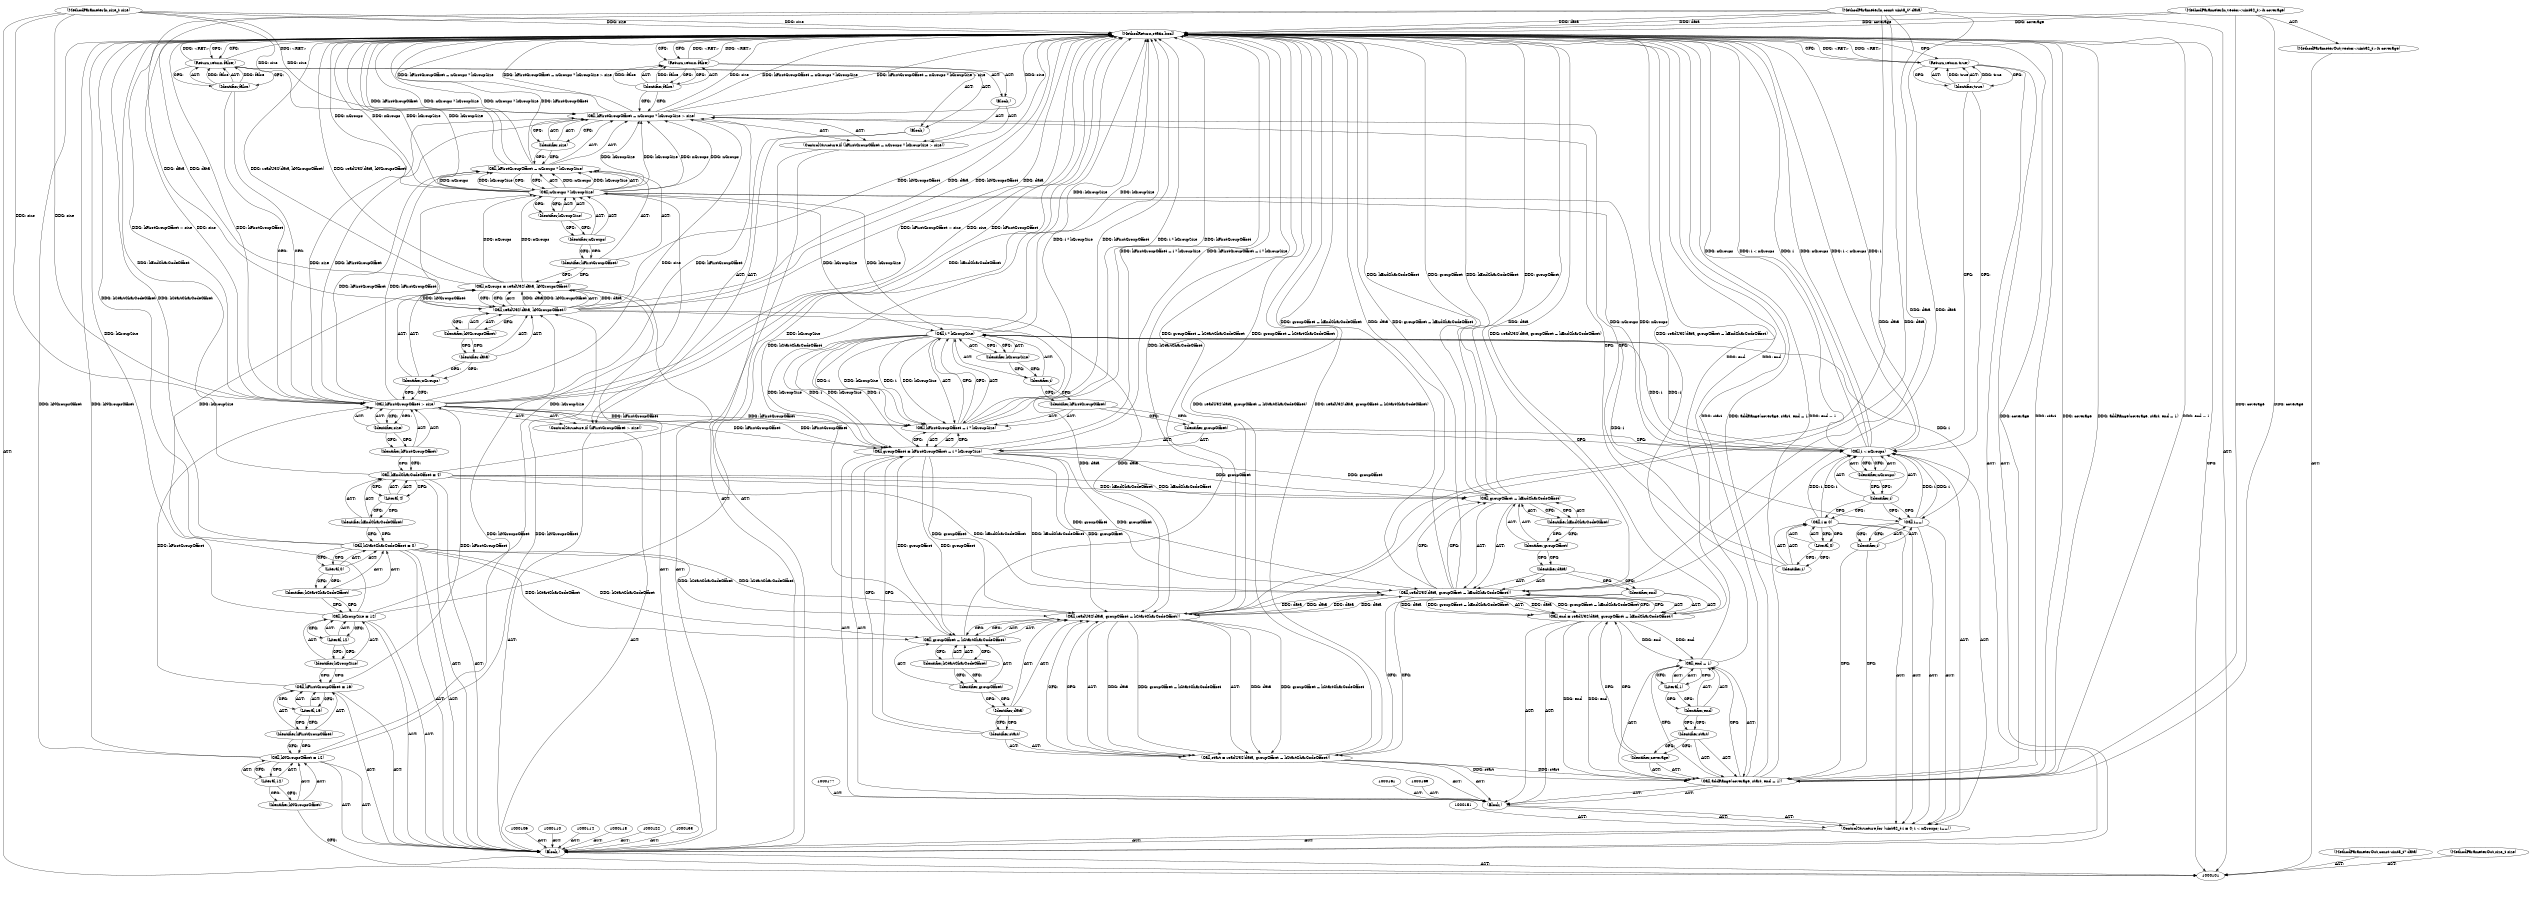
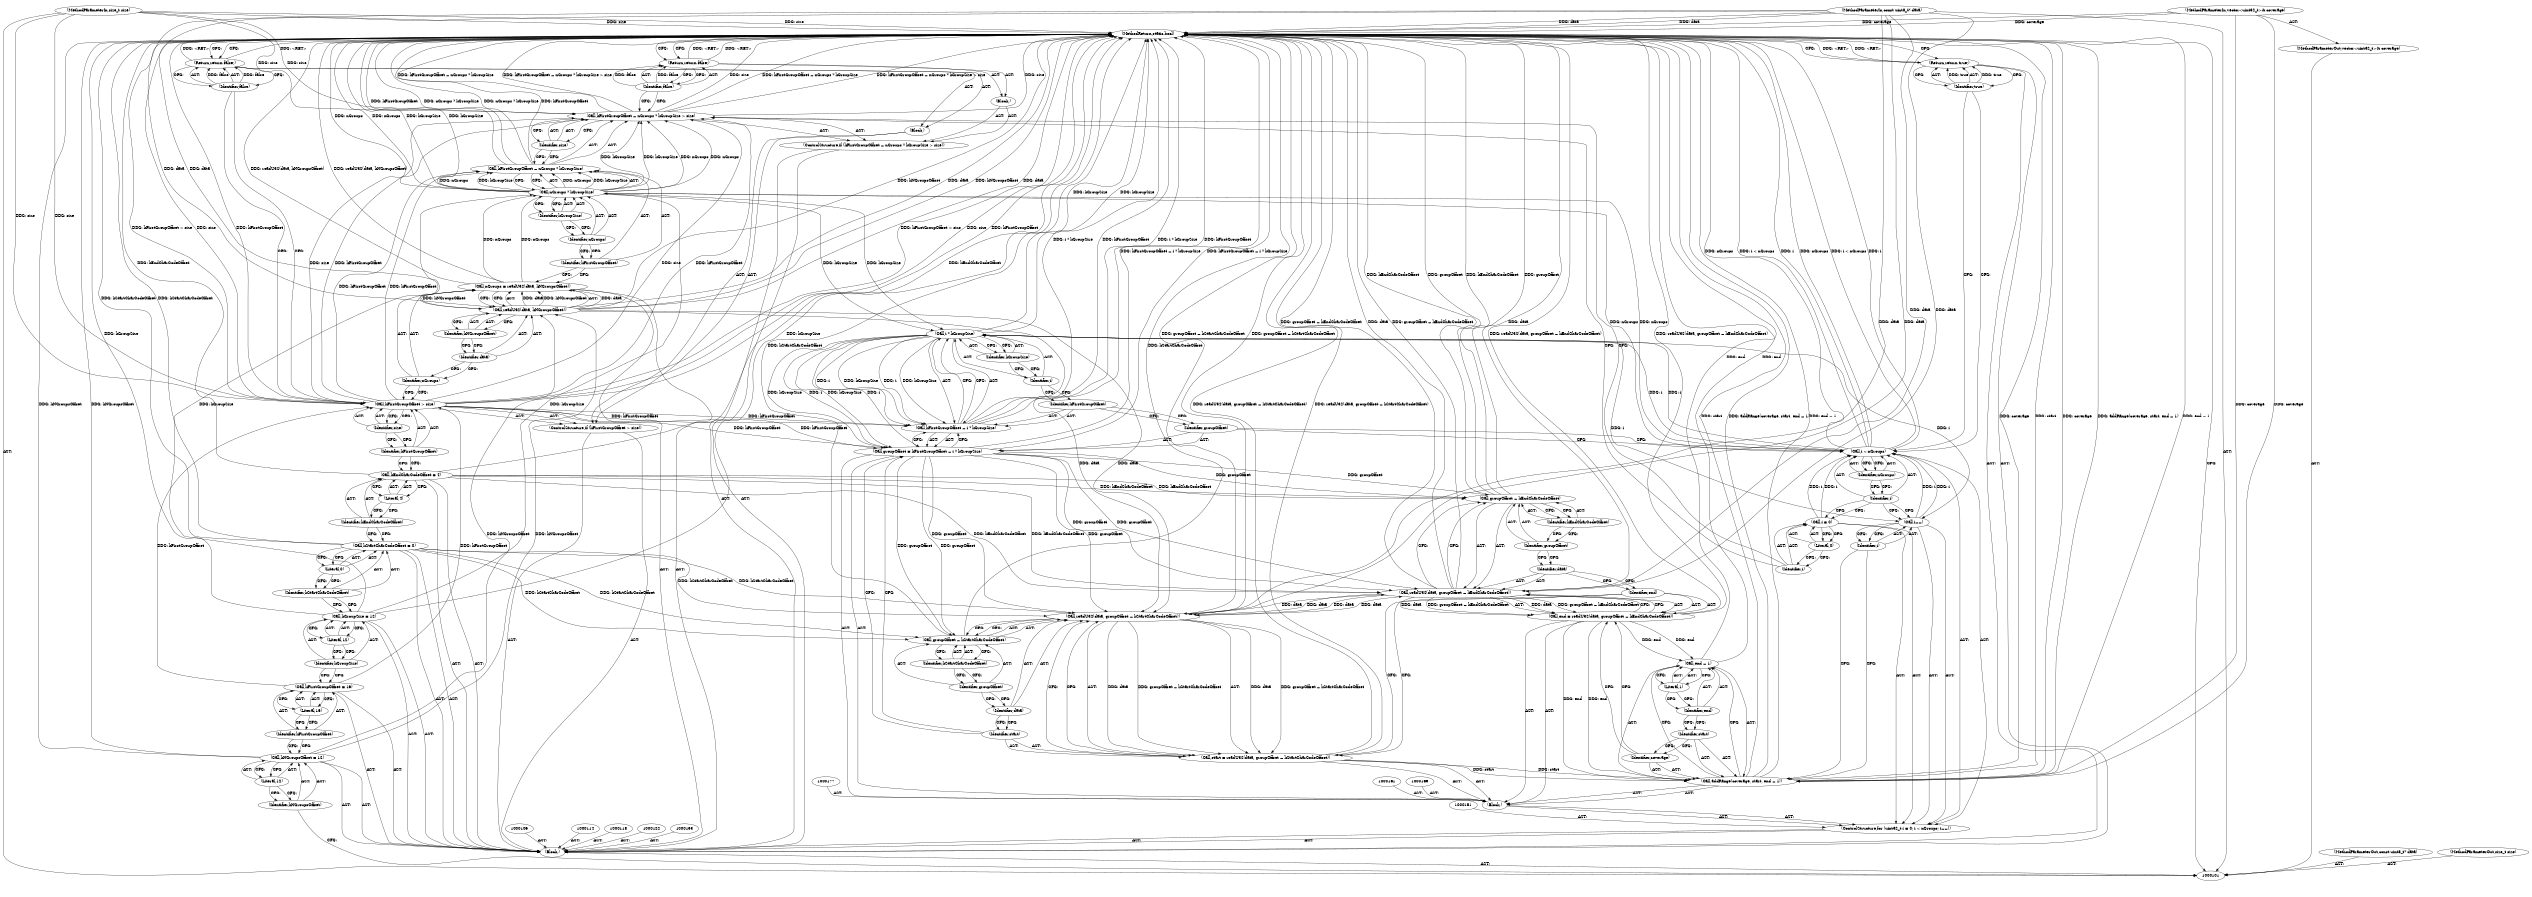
node "1000110": removed
